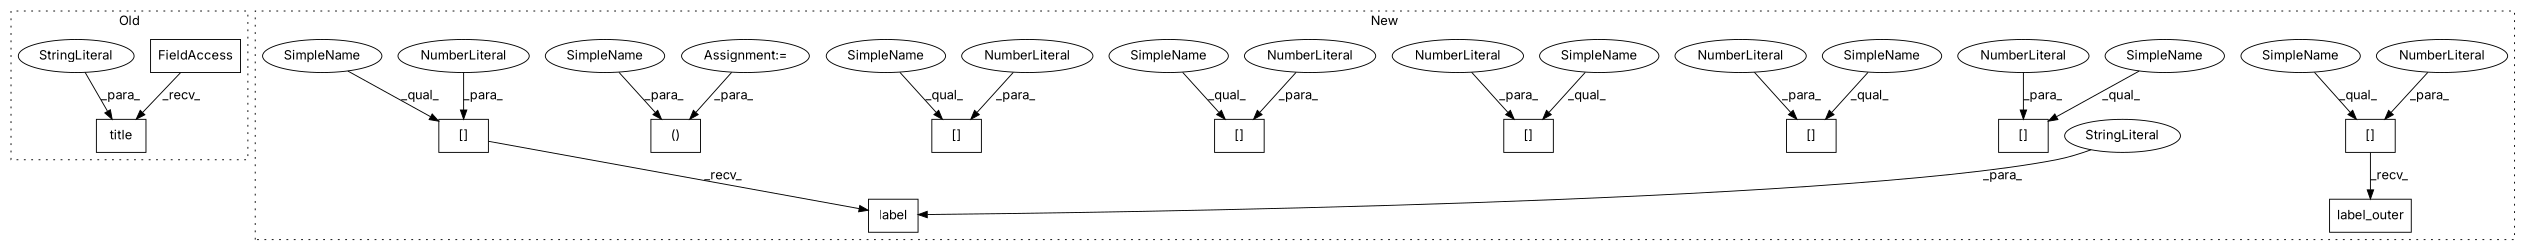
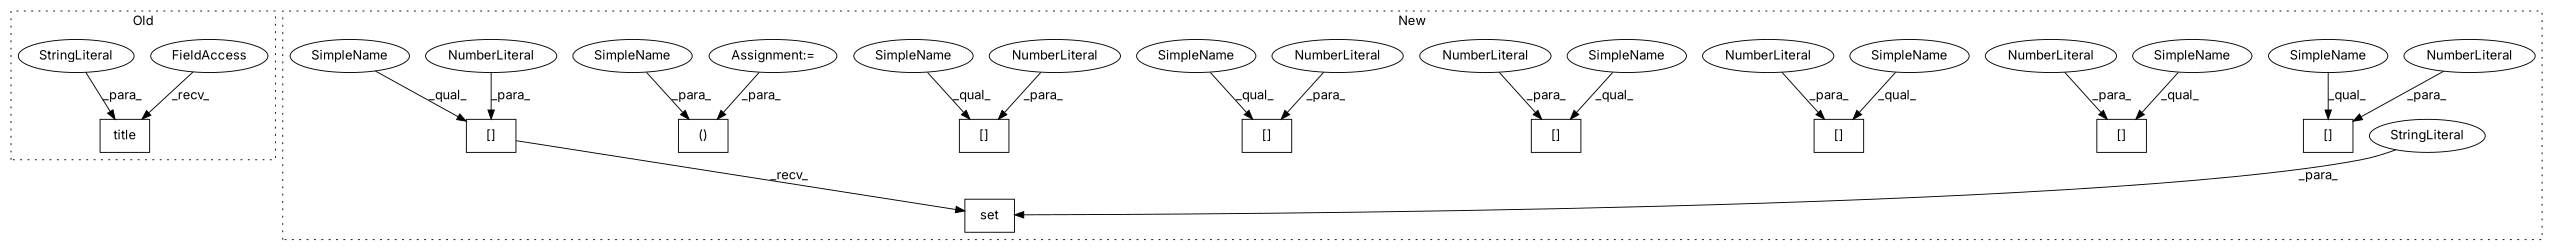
node "FieldAccess": shape box -> ellipse
node "label": label "label" -> "set"
node "label_outer": removed
